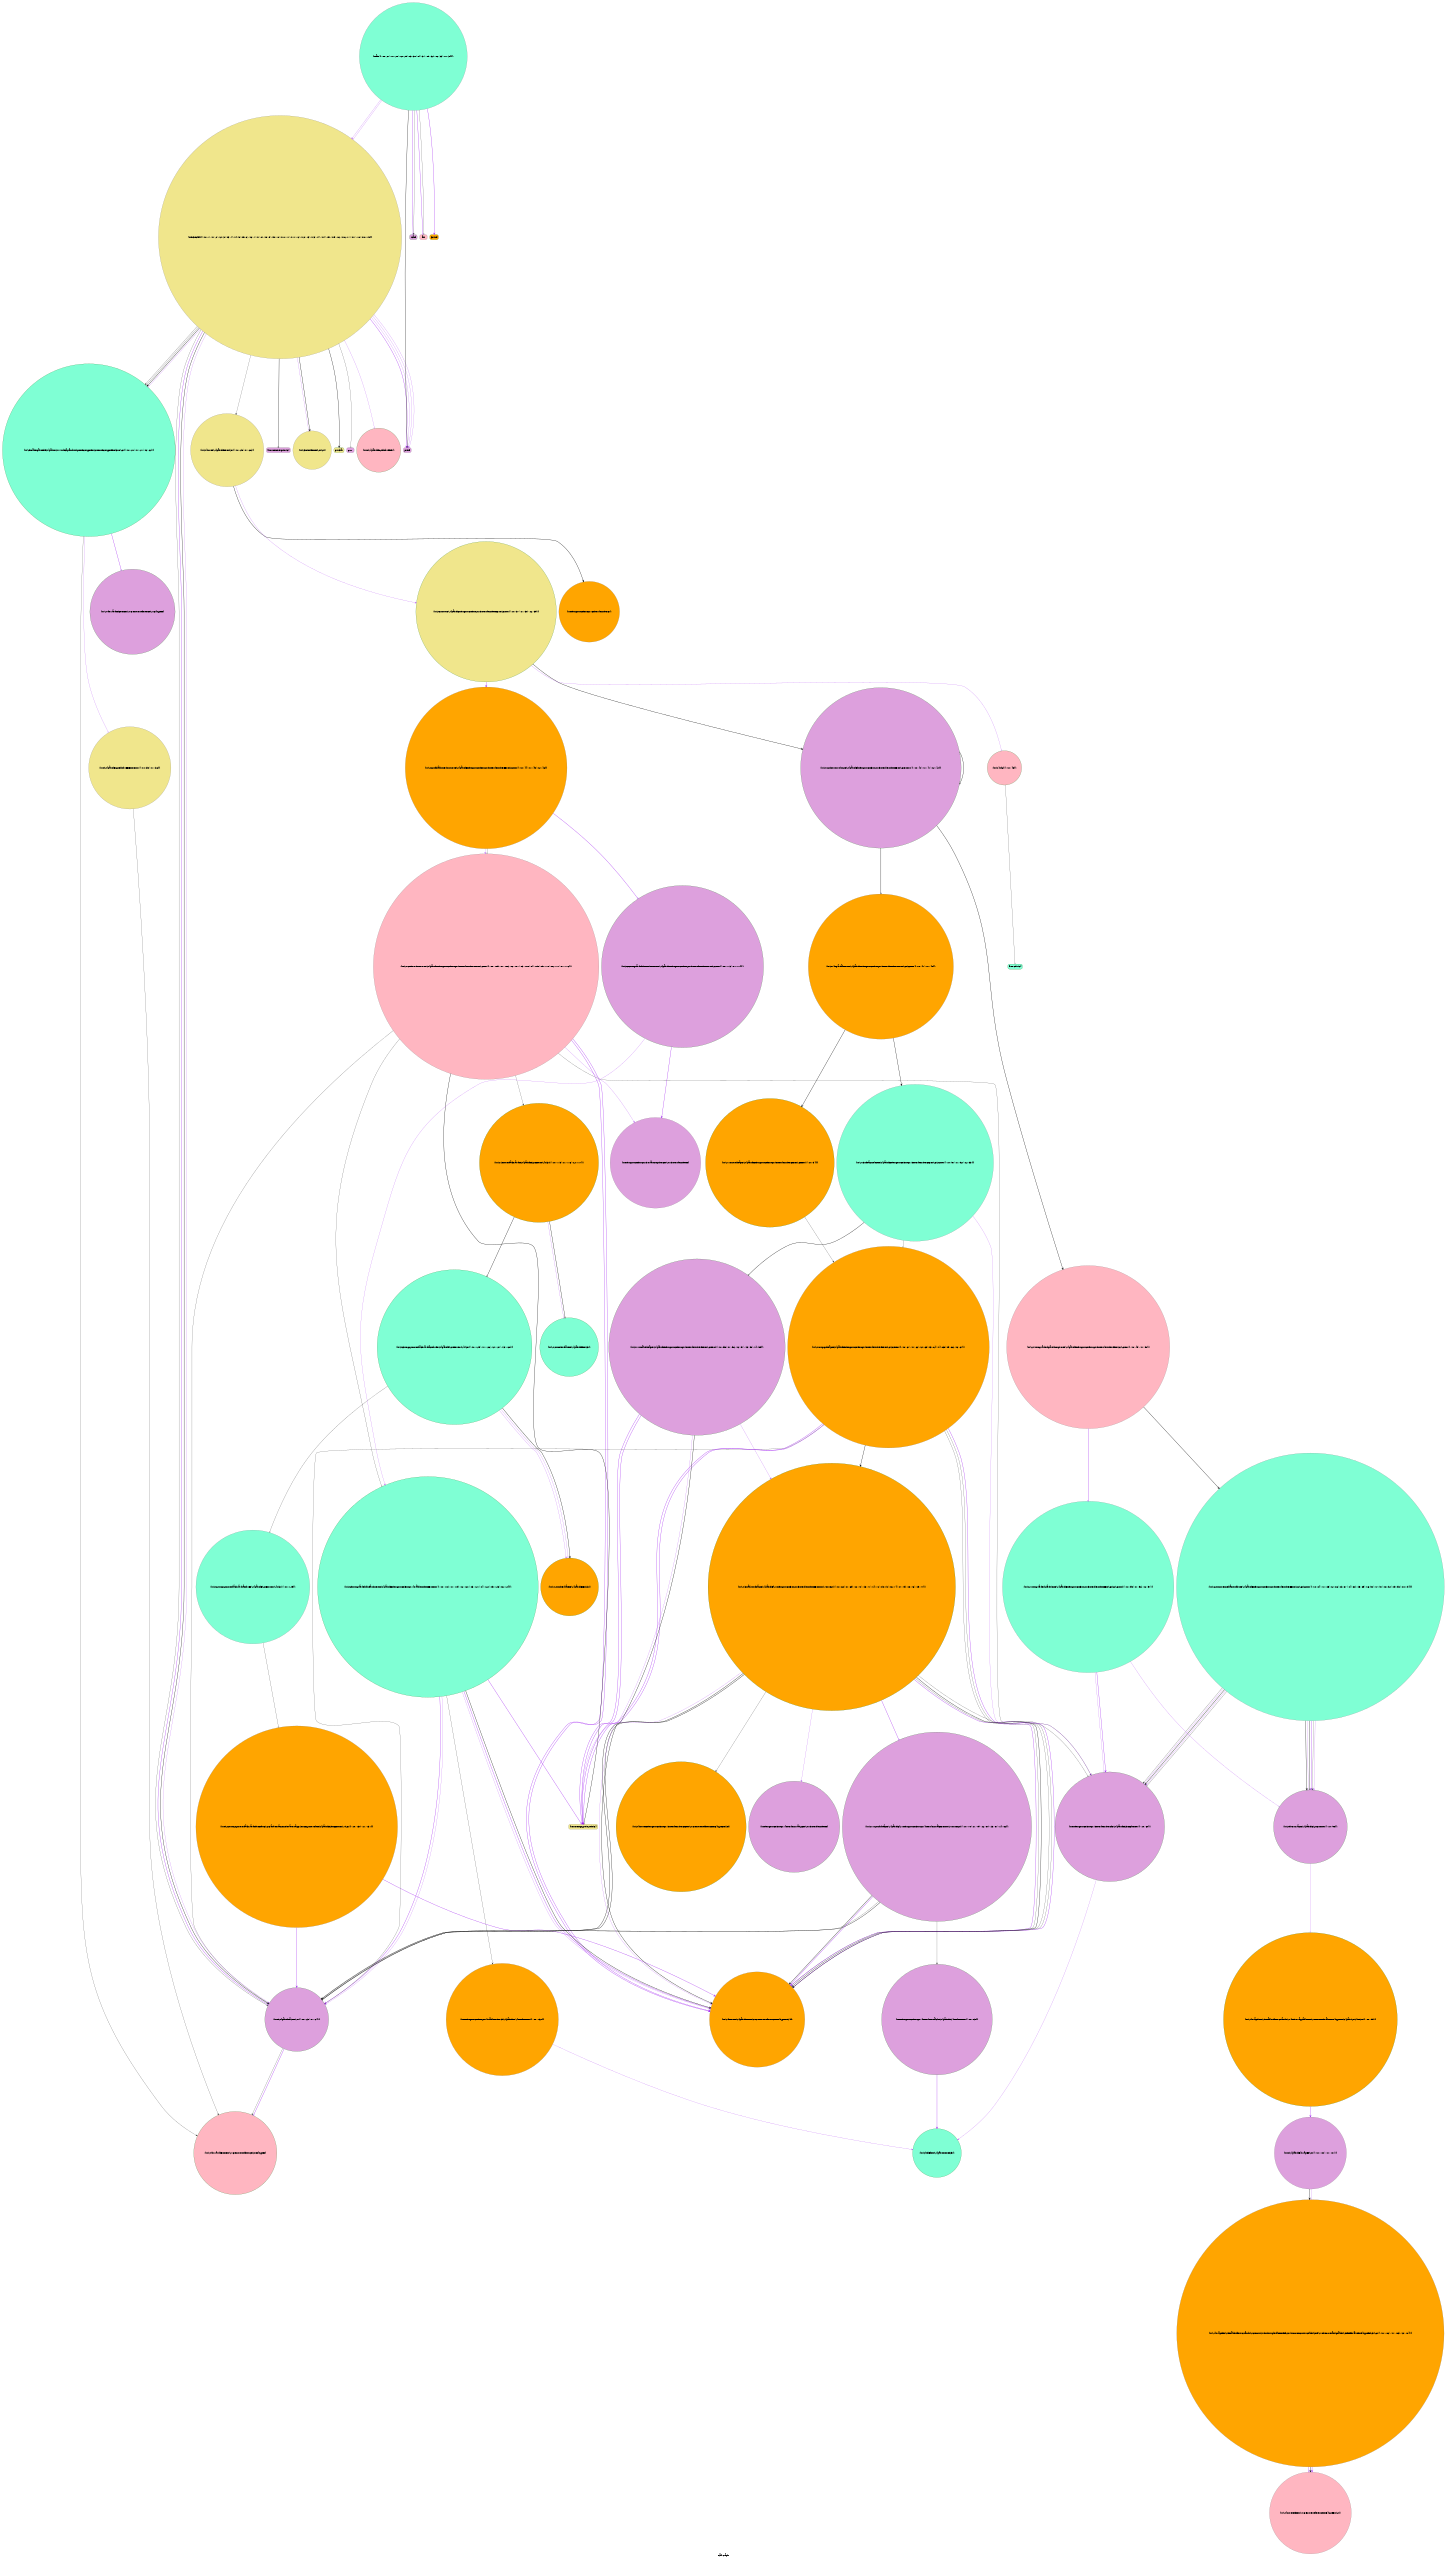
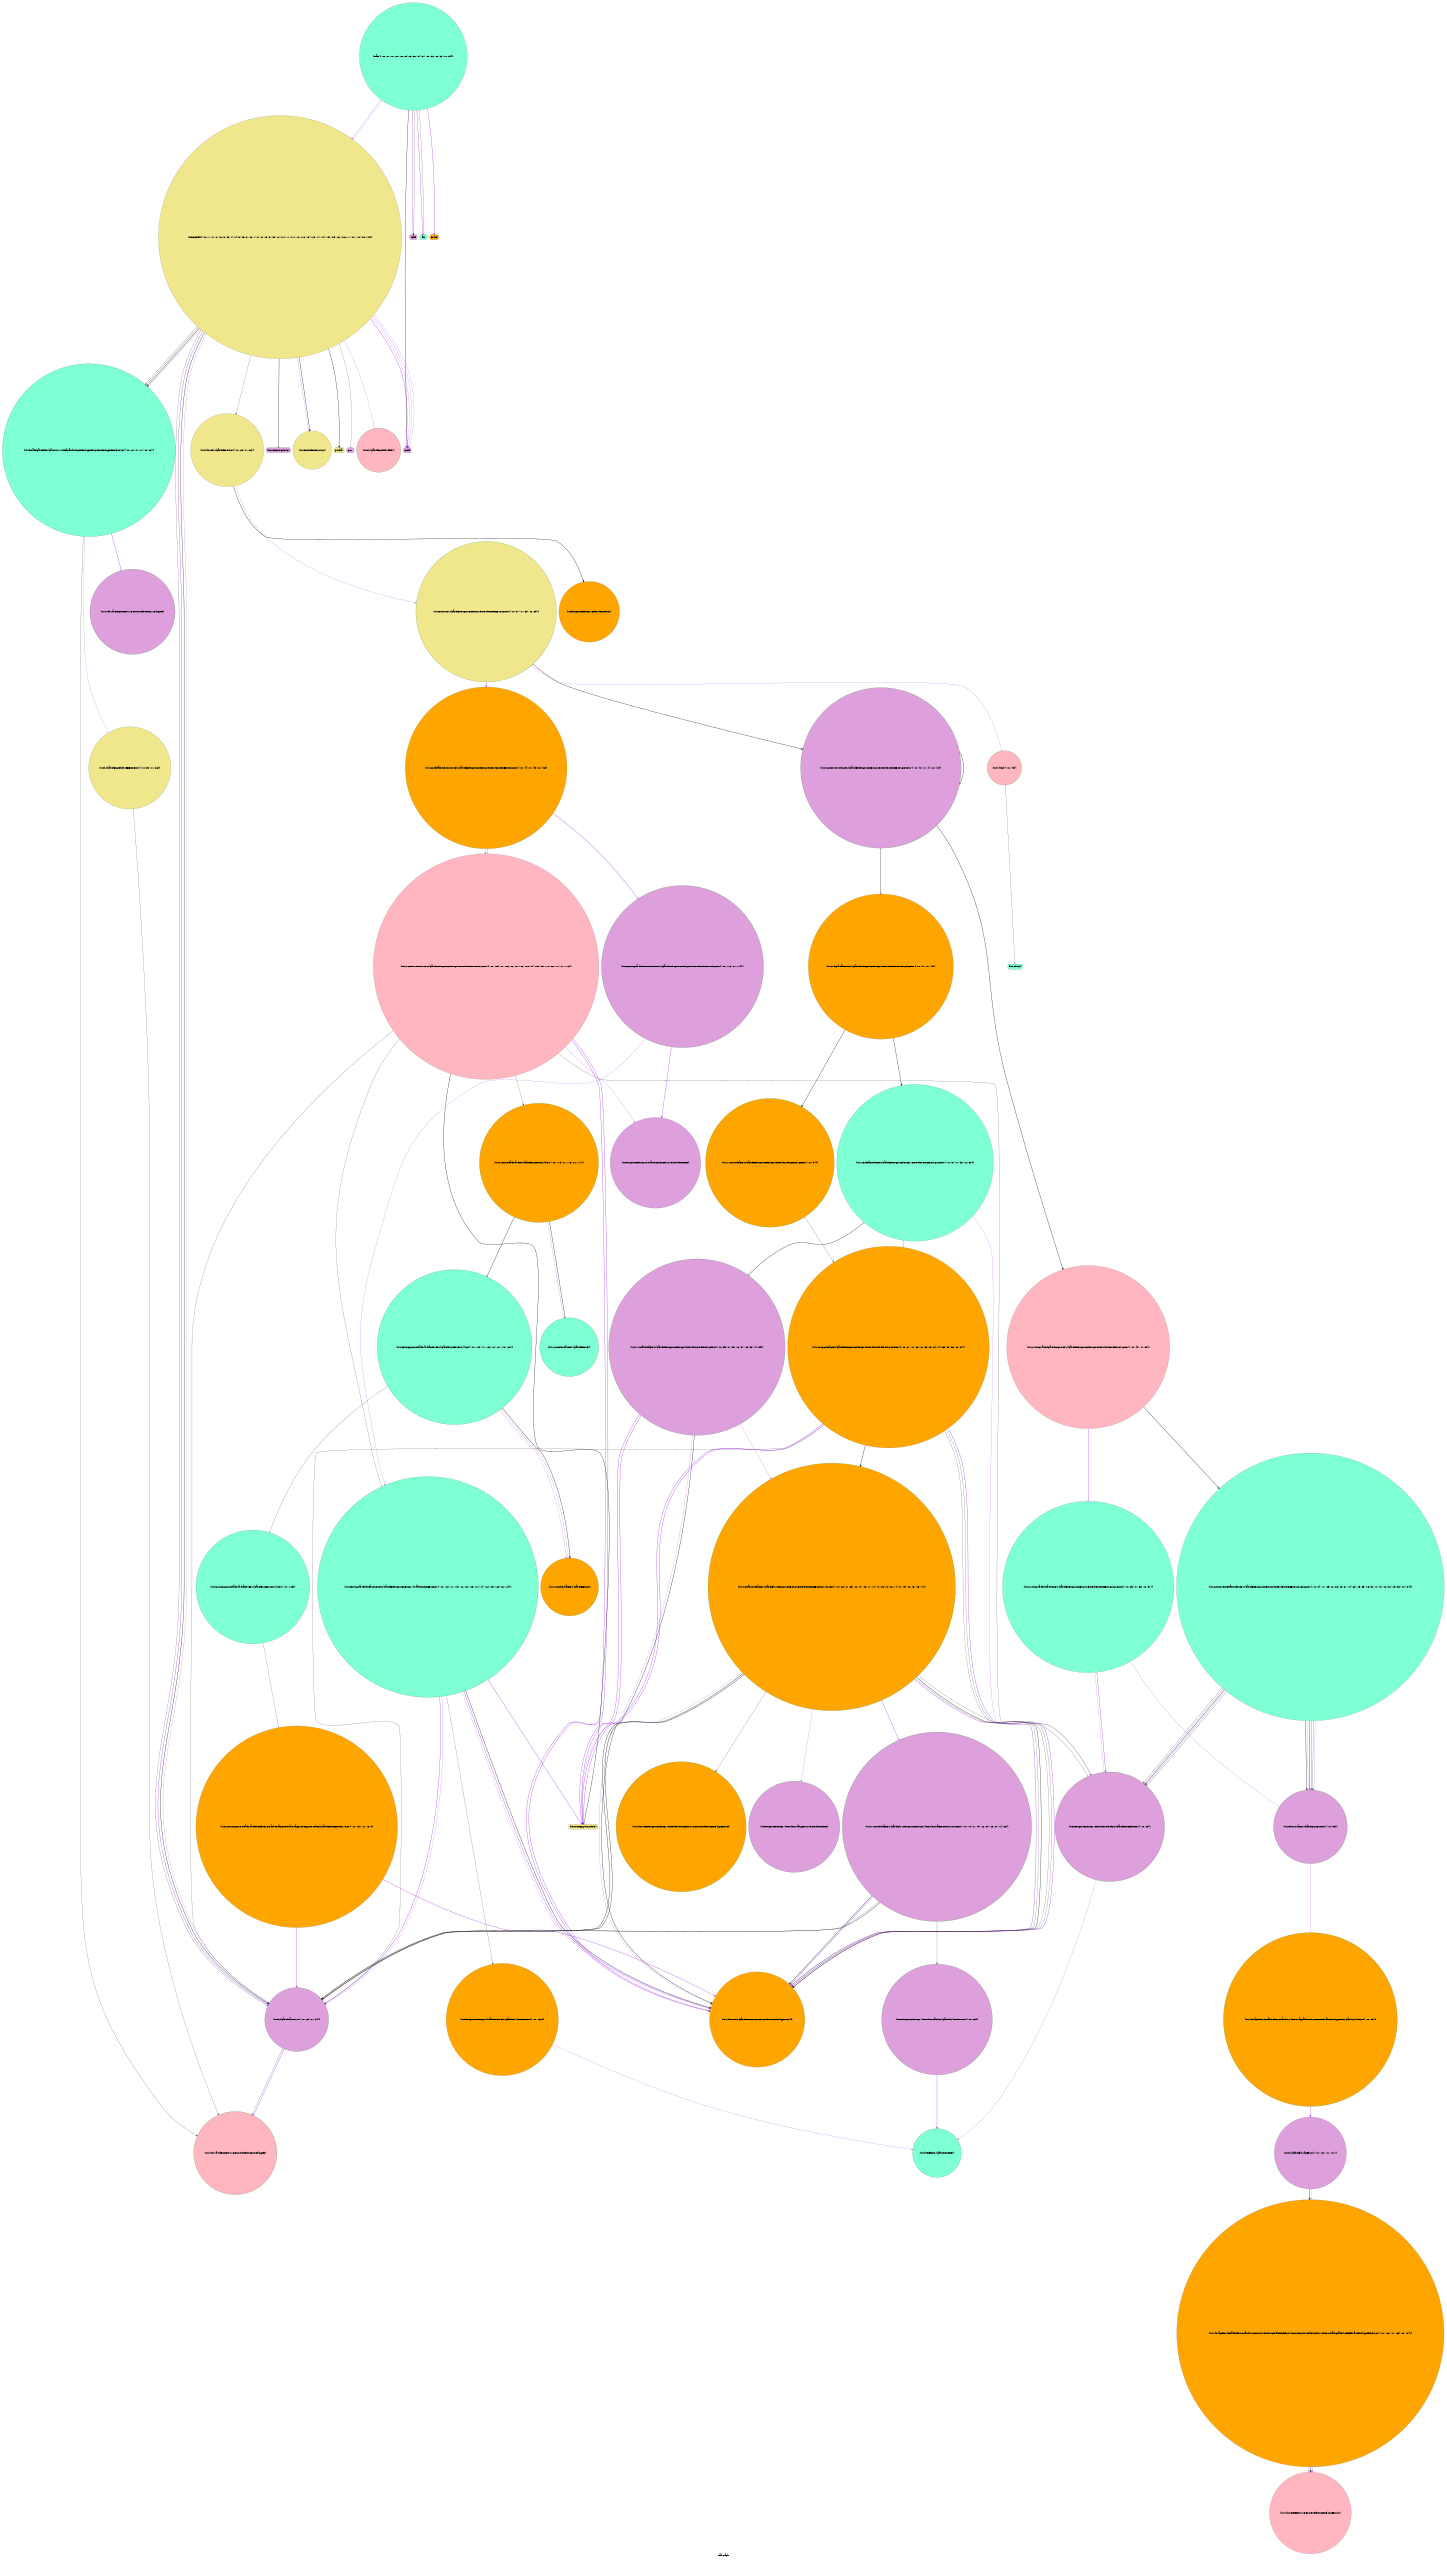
node "abs": fillcolor lightpink -> aquamarine
